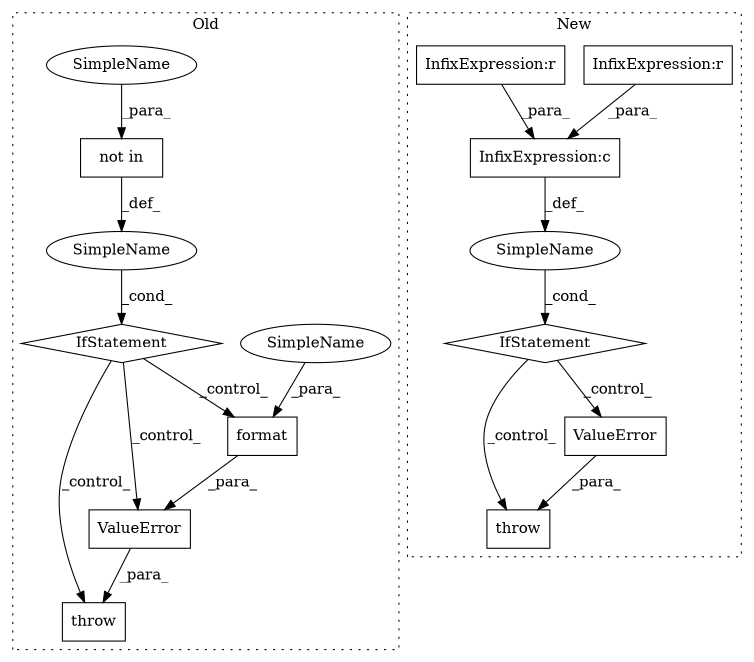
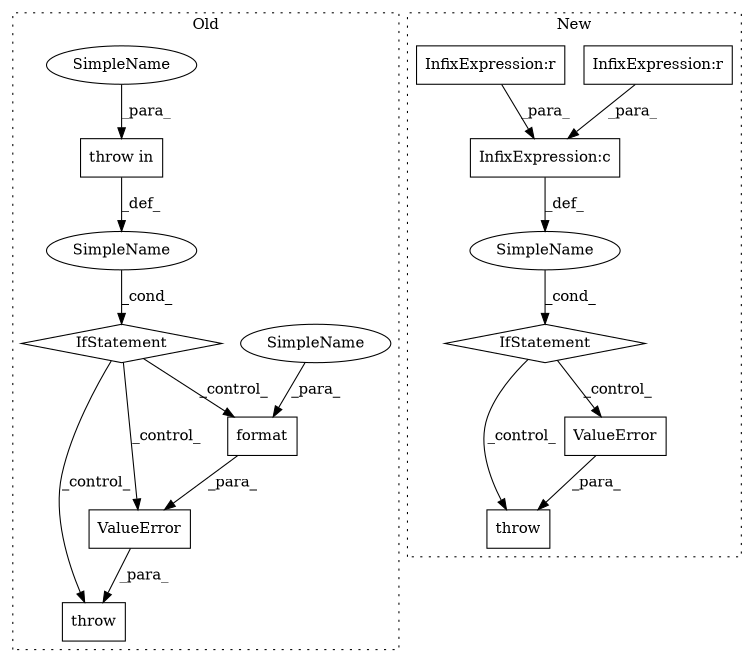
node "not in": label "not in" -> "throw in"
